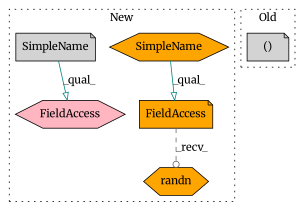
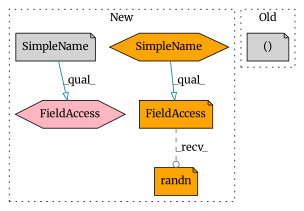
node "randn": shape hexagon -> note
